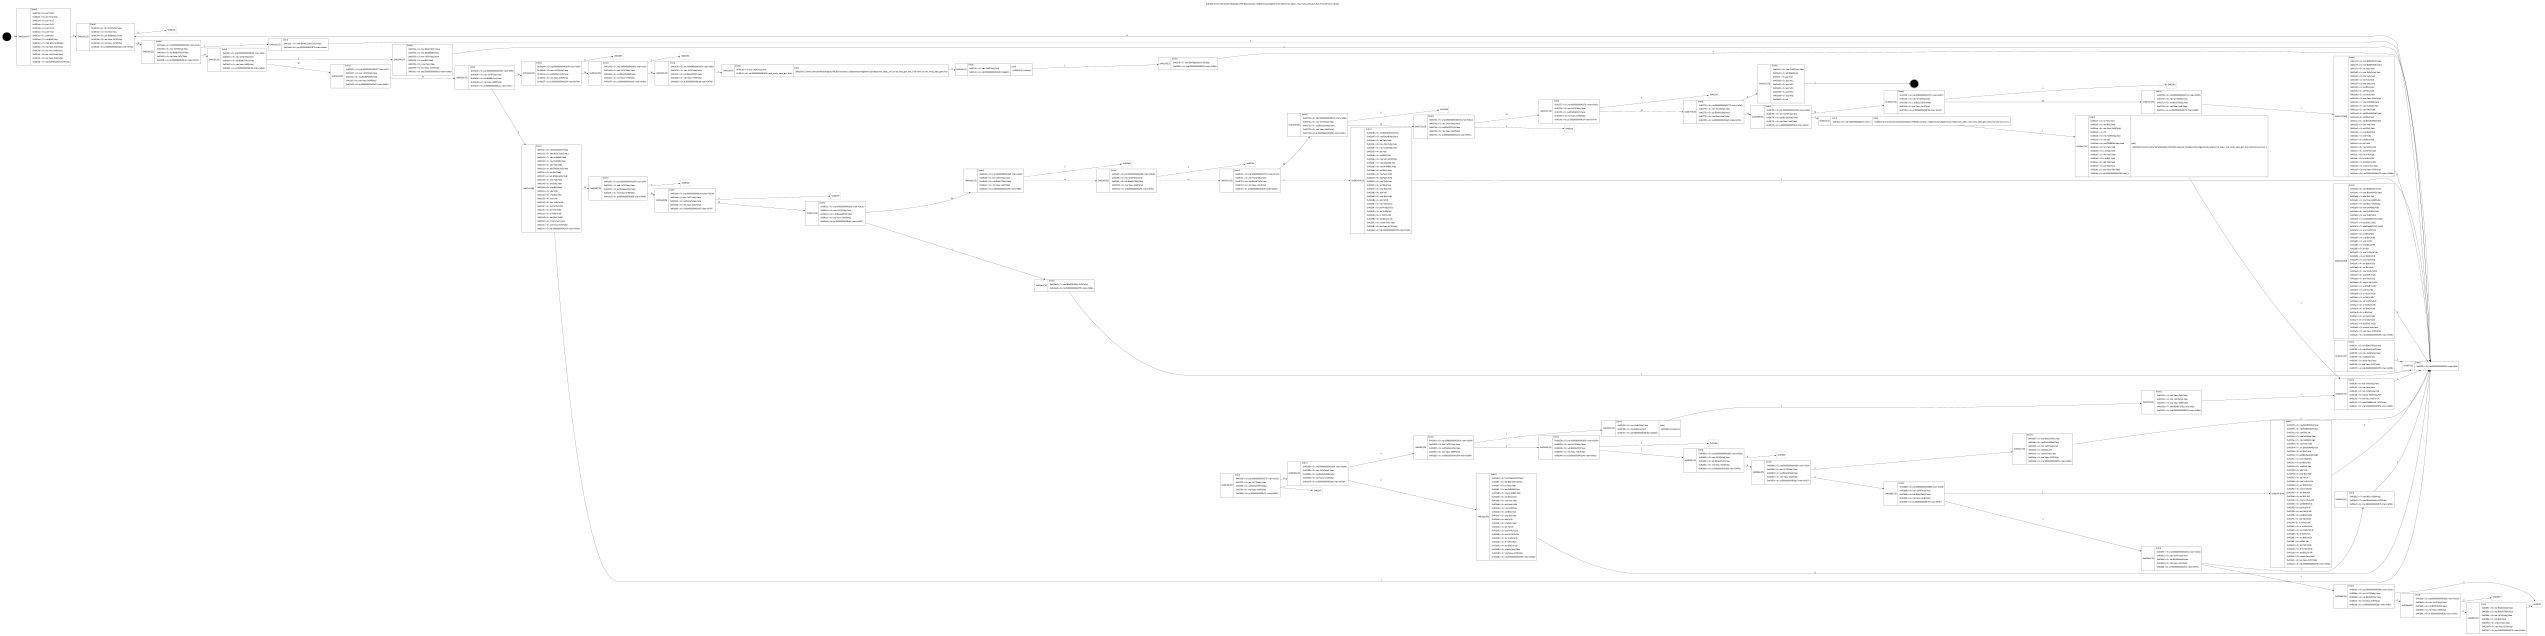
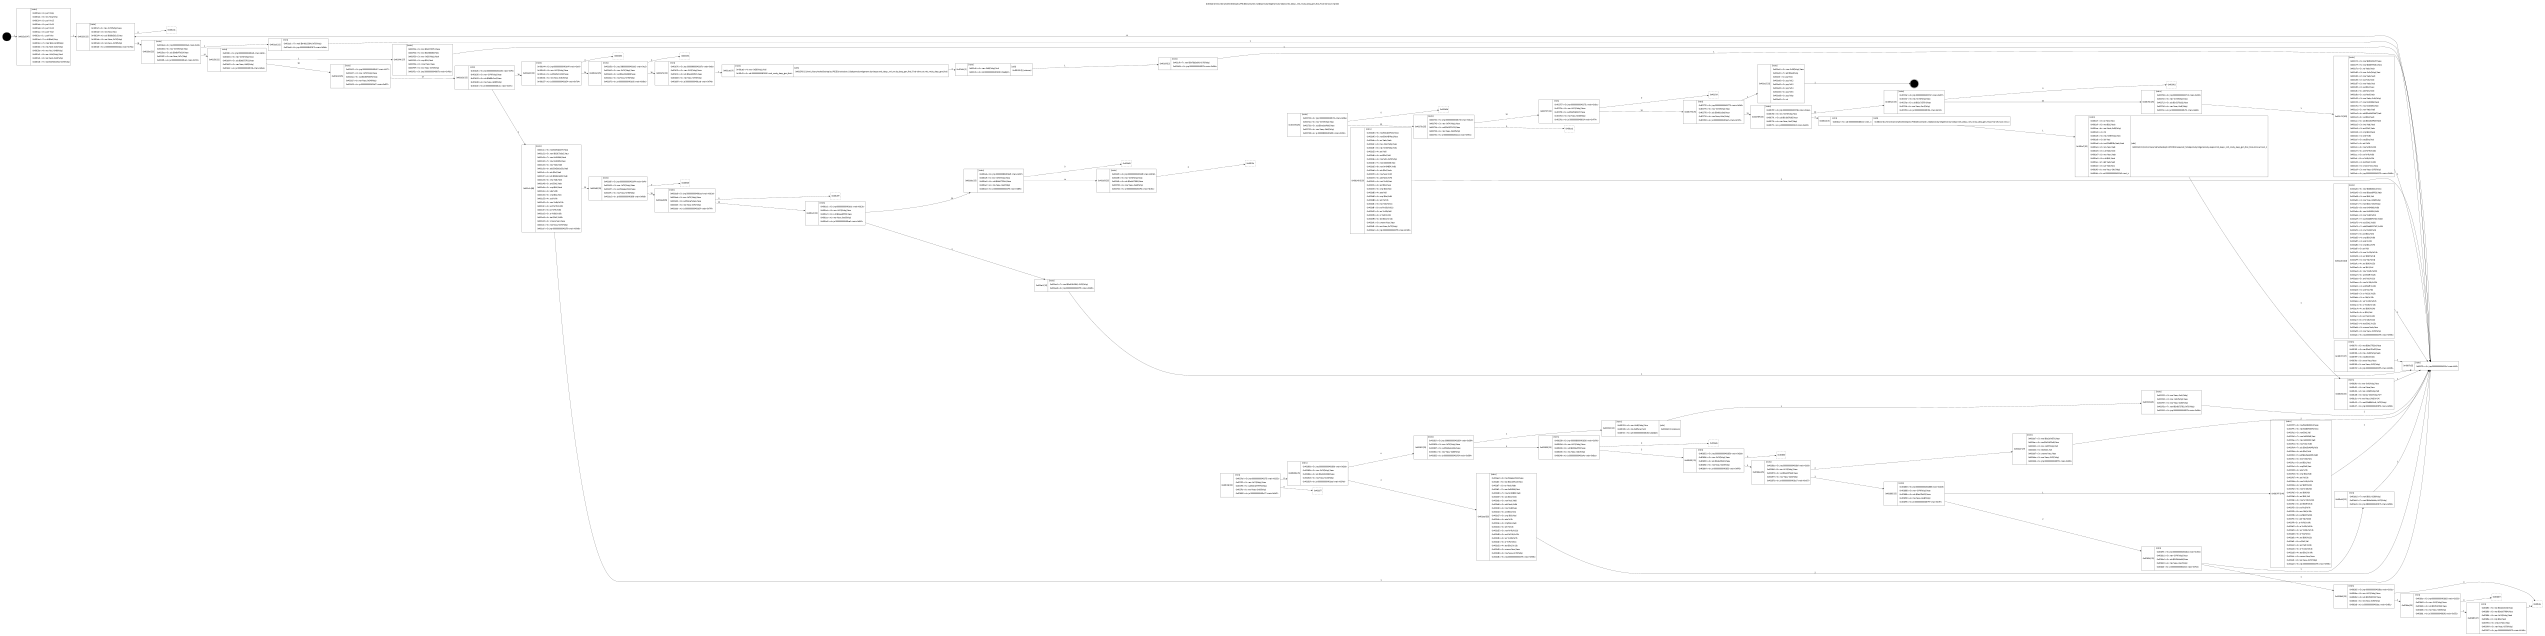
node "0x40170c [25]": removed
edge "0x401931 [21]" -> "0x401bfb [33]": now "0x401931 [21]" -> "0x401f7b [5]"
